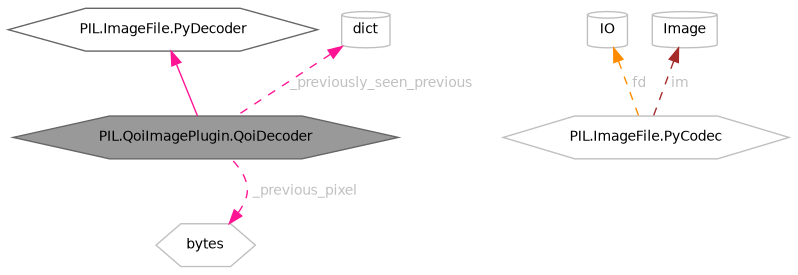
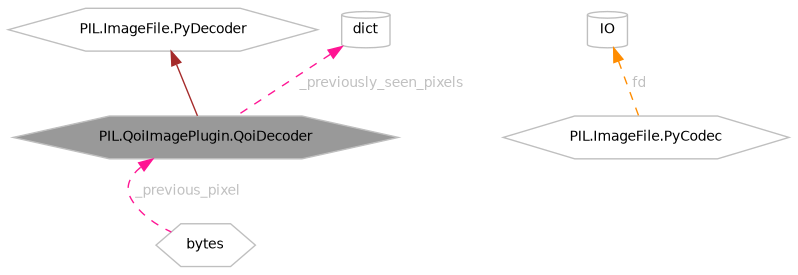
node "PIL.ImageFile.PyDecoder": color gray40 -> grey75
node "Image": removed
edge "PIL.QoiImagePlugin.QoiDecoder" -> "dict": label " _previously_seen_previous" -> " _previously_seen_pixels"
edge "PIL.QoiImagePlugin.QoiDecoder" -> "PIL.ImageFile.PyDecoder": color deeppink -> brown
node "PIL.QoiImagePlugin.QoiDecoder": color gray40 -> grey75
edge "PIL.QoiImagePlugin.QoiDecoder" -> "bytes": reversed
